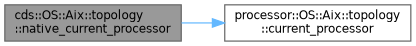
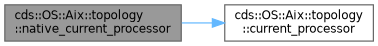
node "processor::OS::Aix::topology ::current_processor": label "processor::OS::Aix::topology ::current_processor" -> "cds::OS::Aix::topology ::current_processor"
